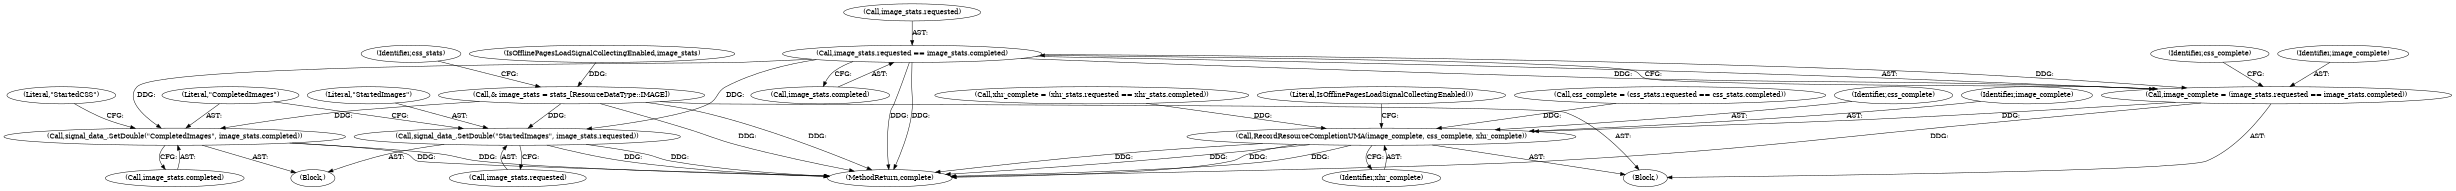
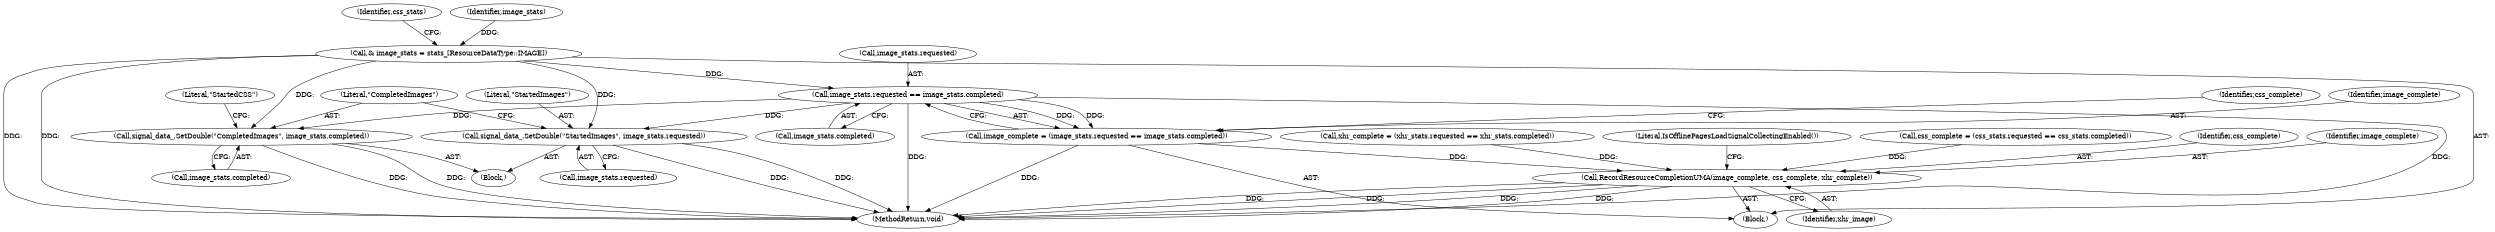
node "(IsOfflinePagesLoadSignalCollectingEnabled,image_stats)": label "(IsOfflinePagesLoadSignalCollectingEnabled,image_stats)" -> "(Identifier,image_stats)"
edge "(Call,& image_stats = stats_[ResourceDataType::IMAGE])" -> "(Call,image_stats.requested == image_stats.completed)": added, label "DDG:"
node "(MethodReturn,complete)": label "(MethodReturn,complete)" -> "(MethodReturn,void)"
node "(Identifier,xhr_complete)": label "(Identifier,xhr_complete)" -> "(Identifier,xhr_image)"
